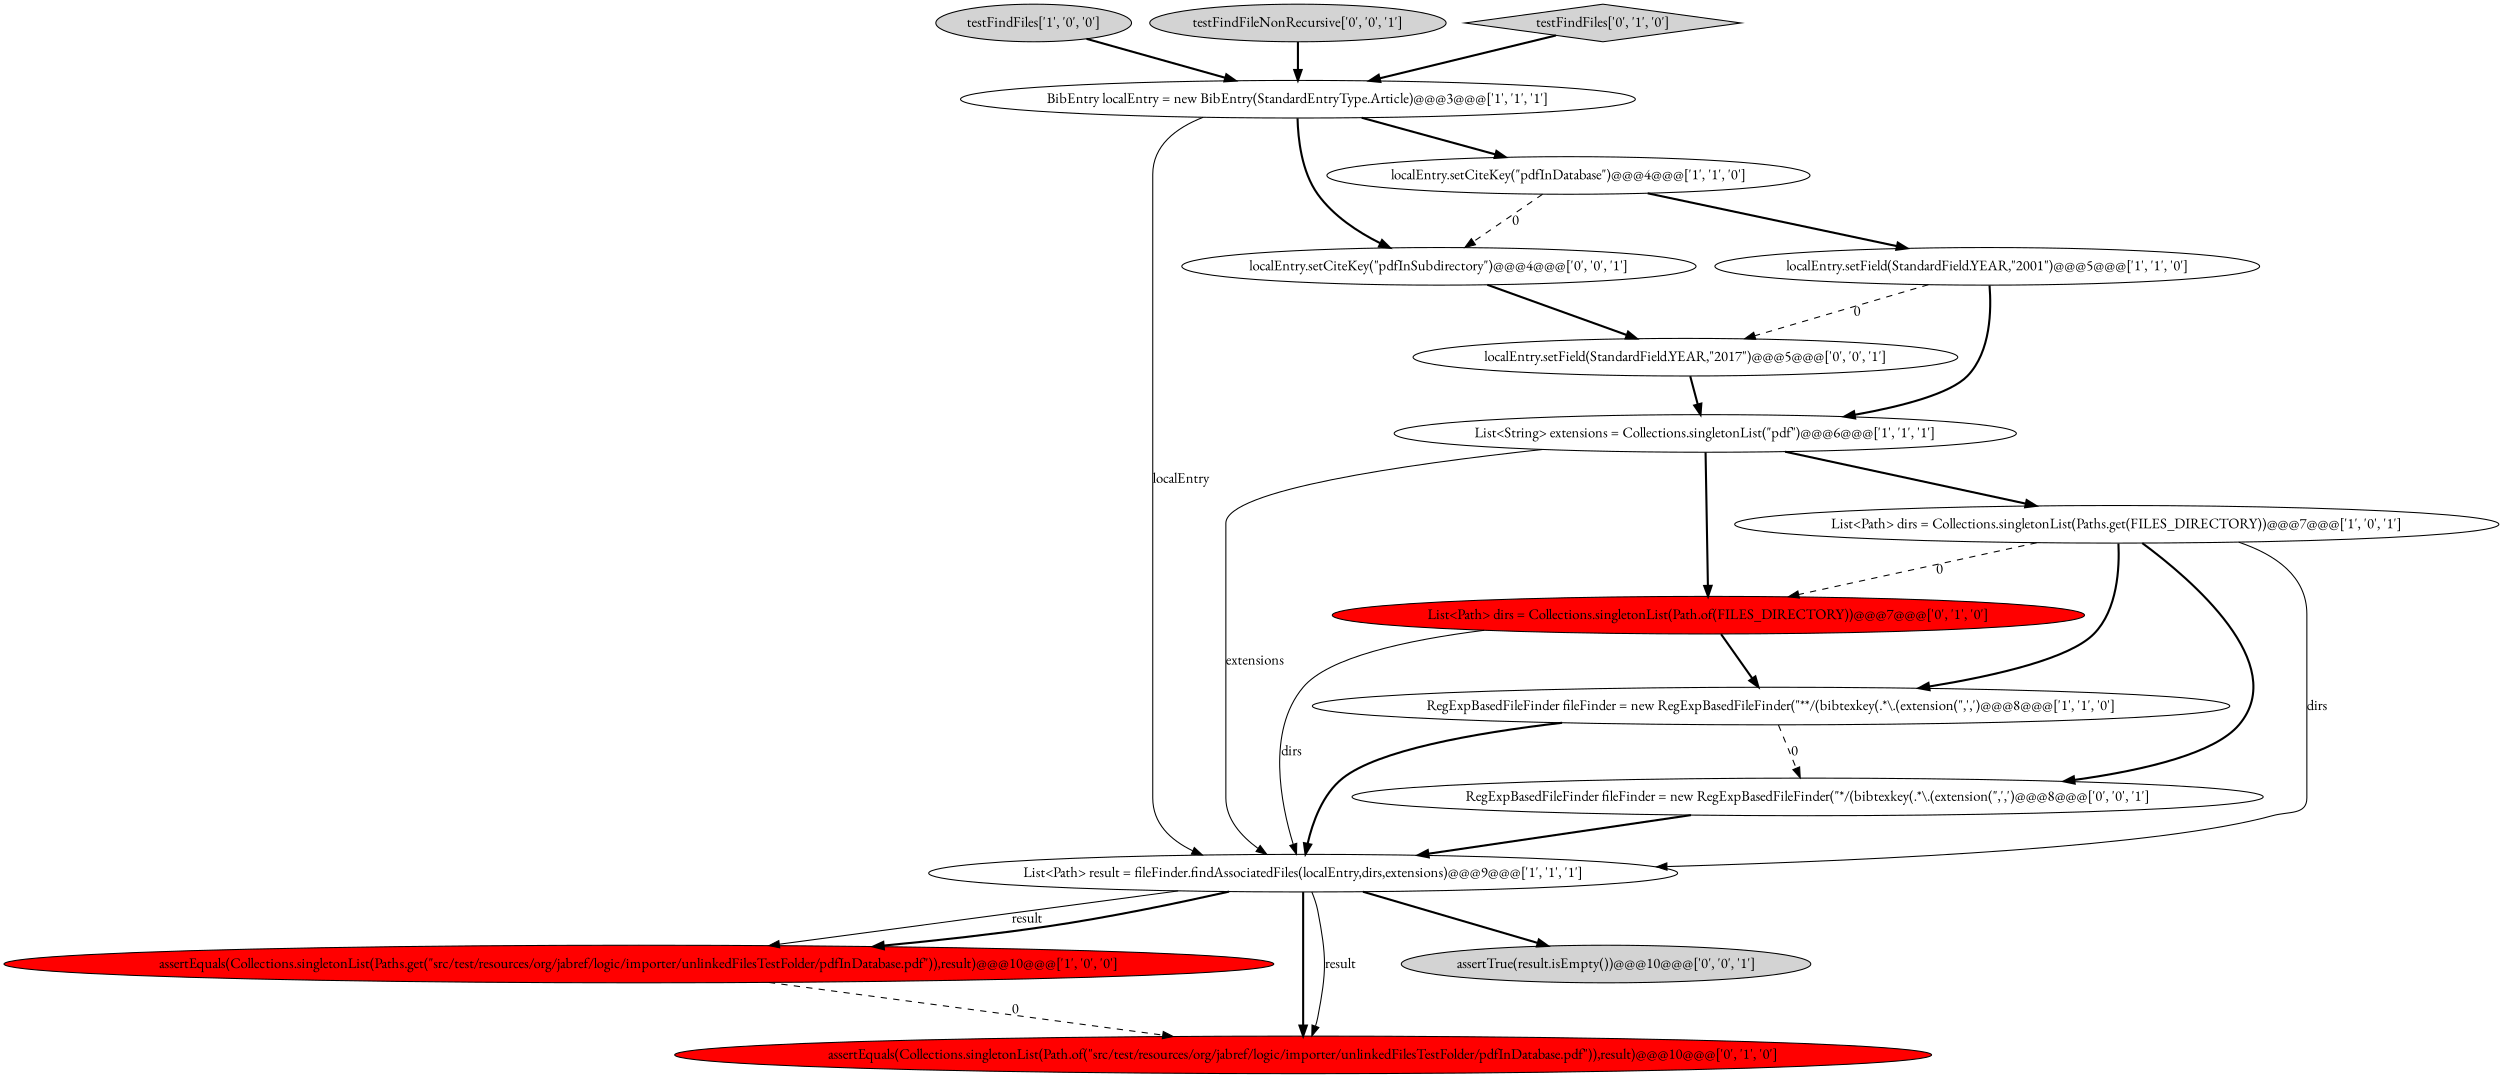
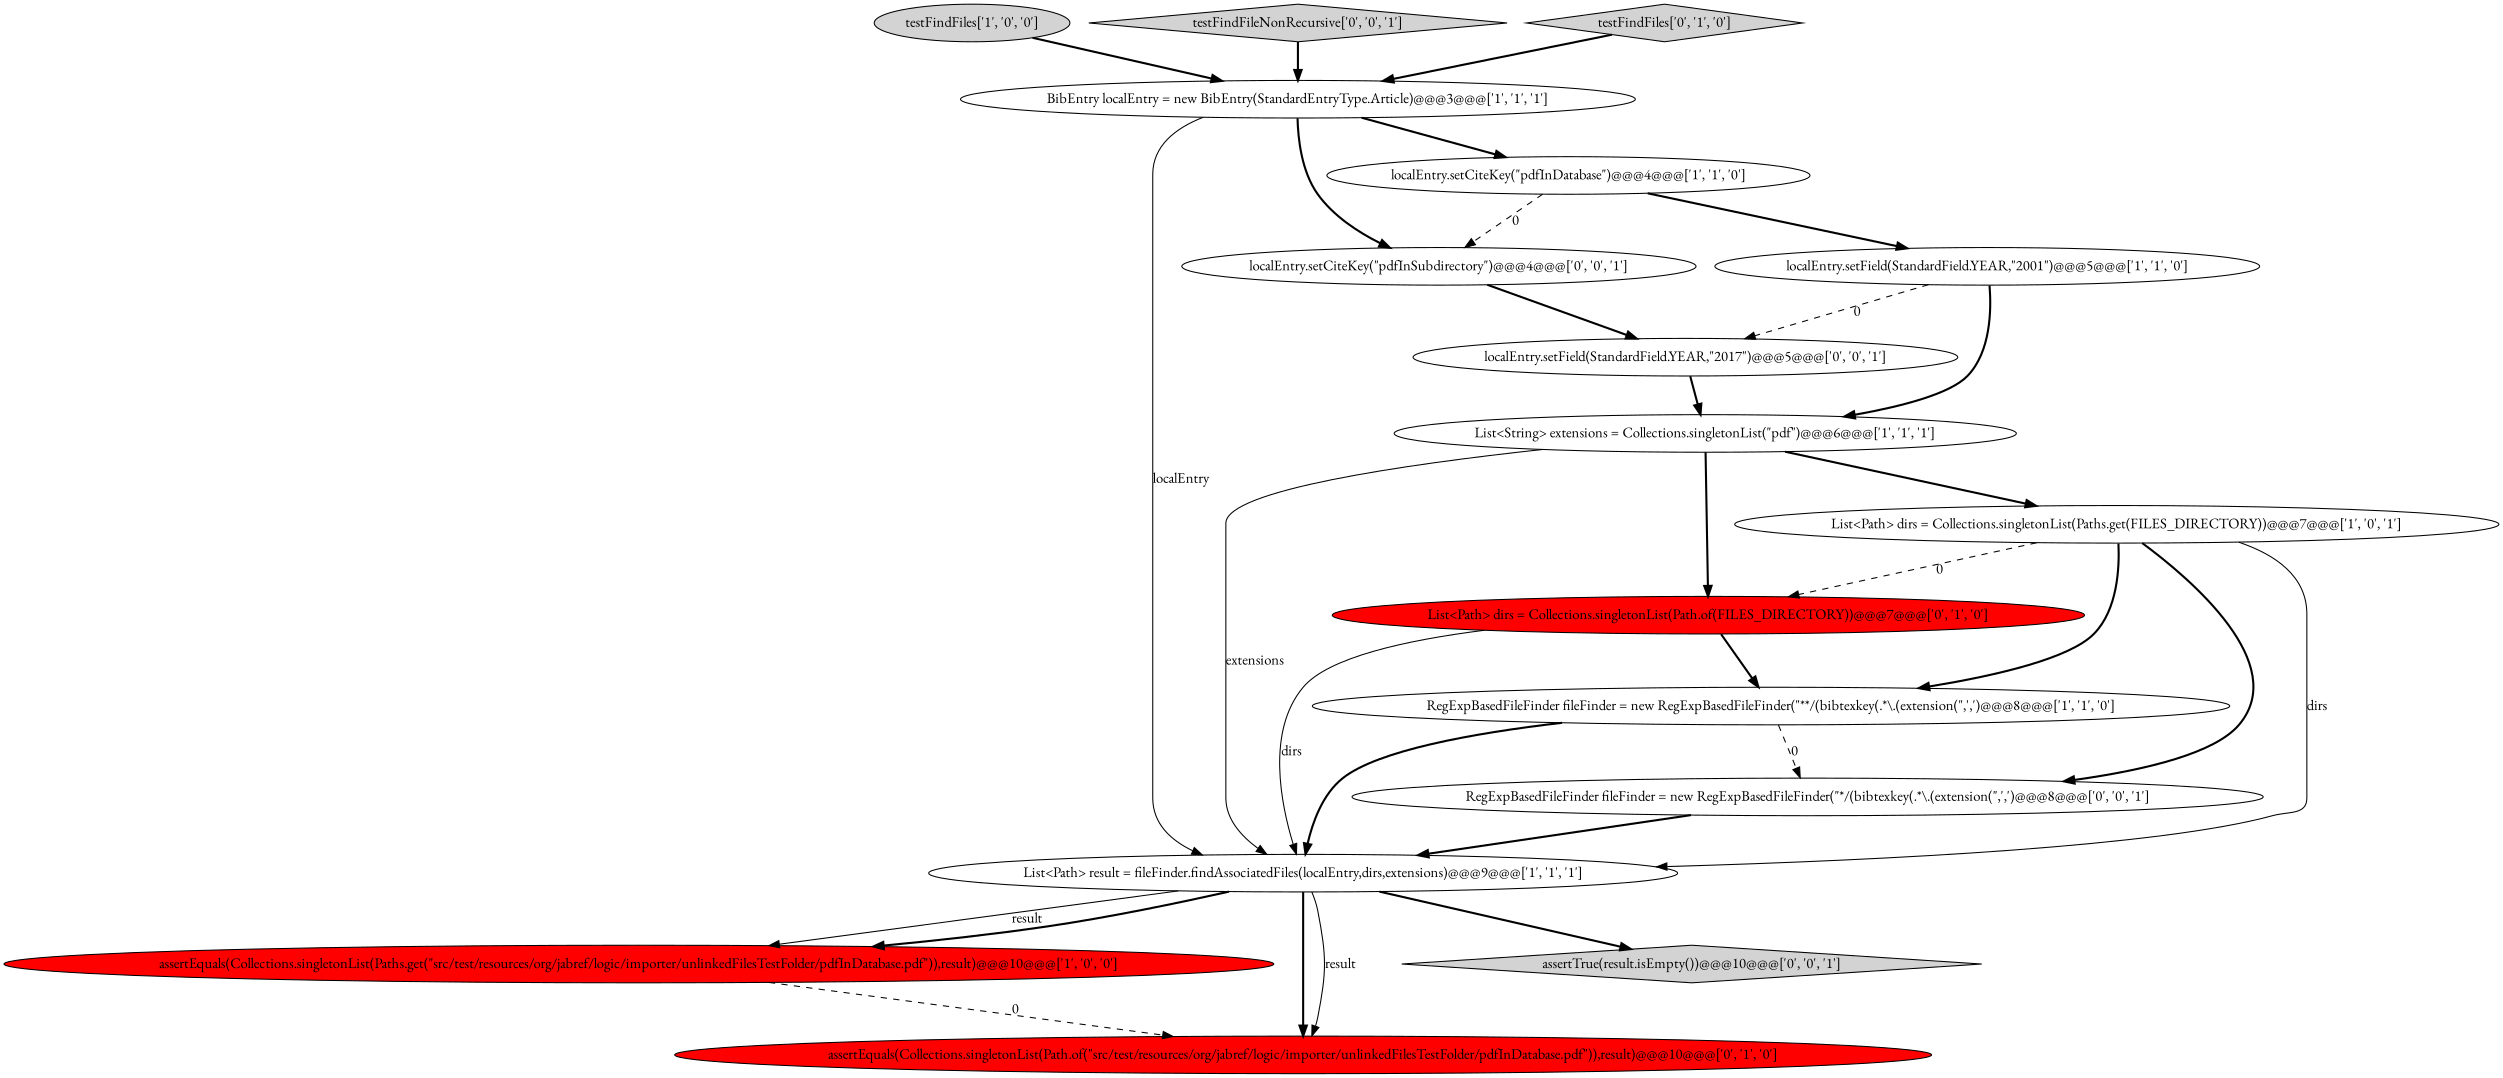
node "testFindFileNonRecursive['0', '0', '1']": shape ellipse -> diamond
node "assertTrue(result.isEmpty())@@@10@@@['0', '0', '1']": shape ellipse -> diamond
